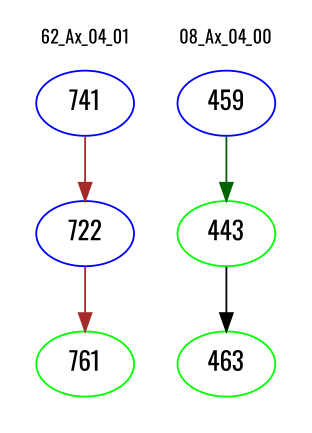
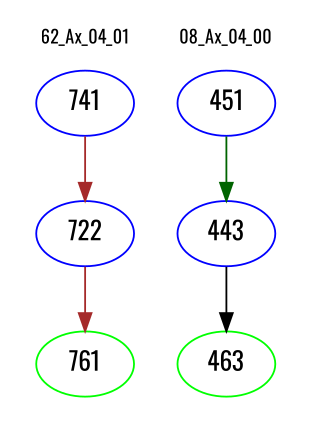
node "459": label "459" -> "451"
node "443": color green -> blue
